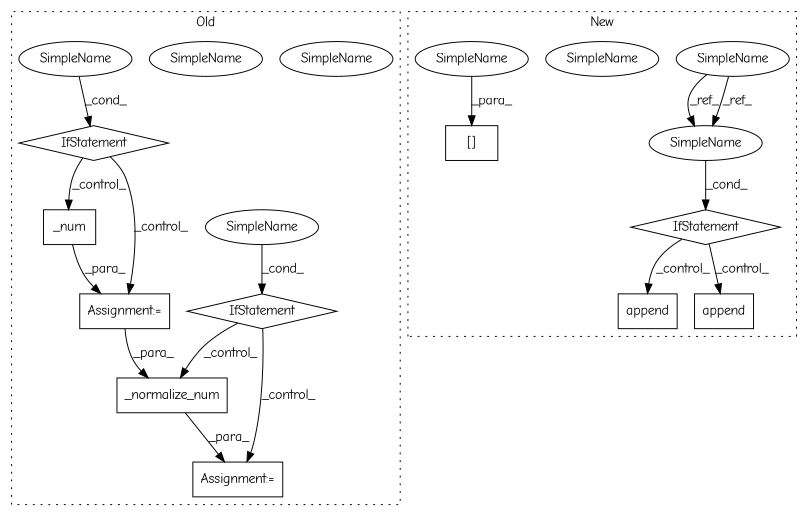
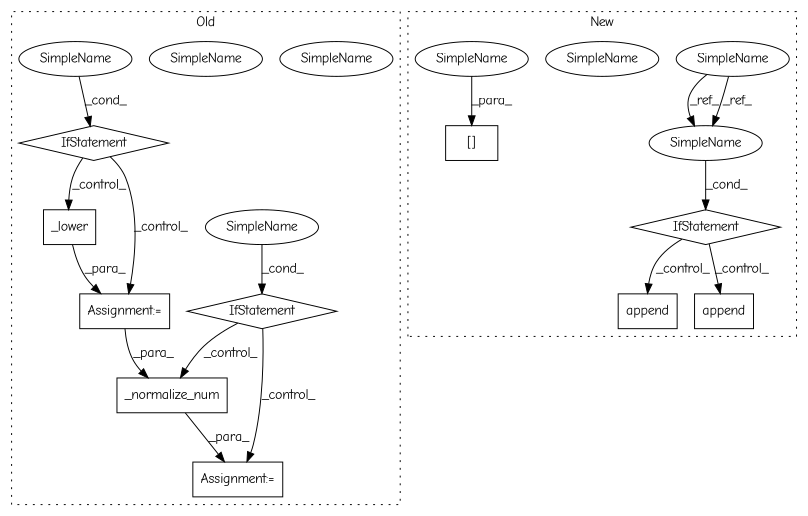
node "_num": label "_num" -> "_lower"
